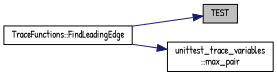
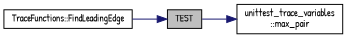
edge "TraceFunctions::FindLeadingEdge" -> "unittest_trace_variables ::max_pair": now "TEST" -> "unittest_trace_variables ::max_pair"
